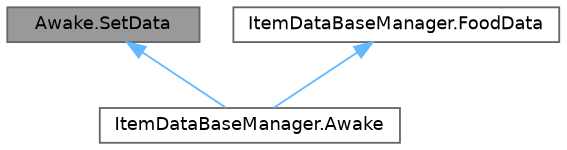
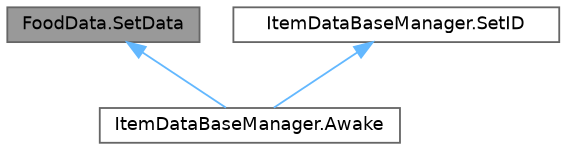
node "Awake.SetData": label "Awake.SetData" -> "FoodData.SetData"
node "ItemDataBaseManager.FoodData": label "ItemDataBaseManager.FoodData" -> "ItemDataBaseManager.SetID"
